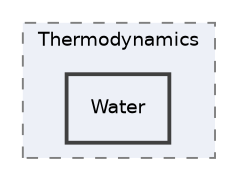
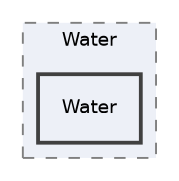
cluster "Thermodynamics": label "Thermodynamics" -> "Water"
